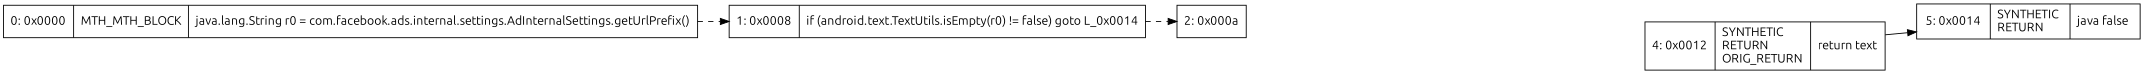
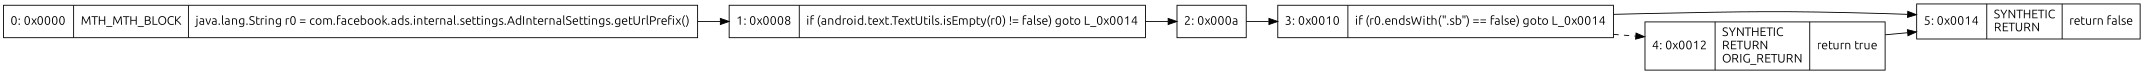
edge "0: 0x0000" -> "1: 0x0008": style dashed -> solid
edge "1: 0x0008" -> "2: 0x000a": style dashed -> solid
node "3: 0x0010": added
node "5: 0x0014": text "java false" -> "return false"
node "4: 0x0012": text "return text" -> "return true"
